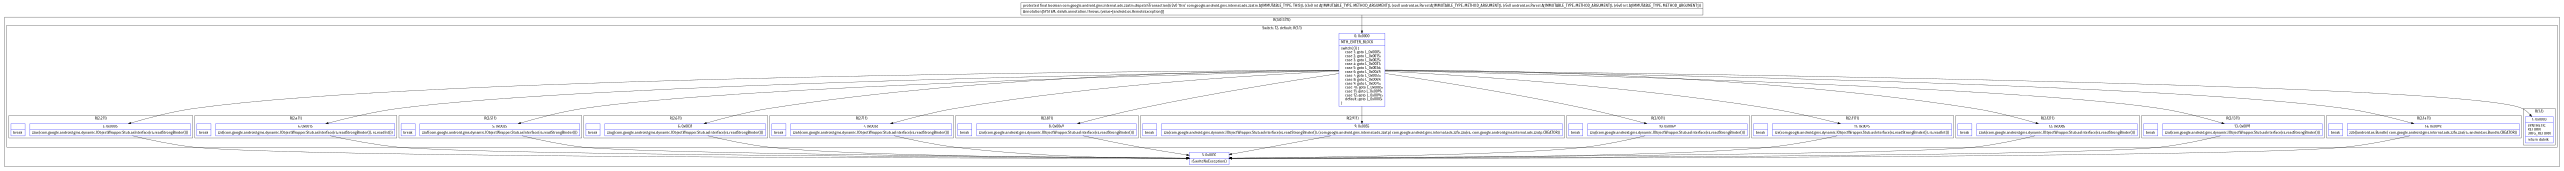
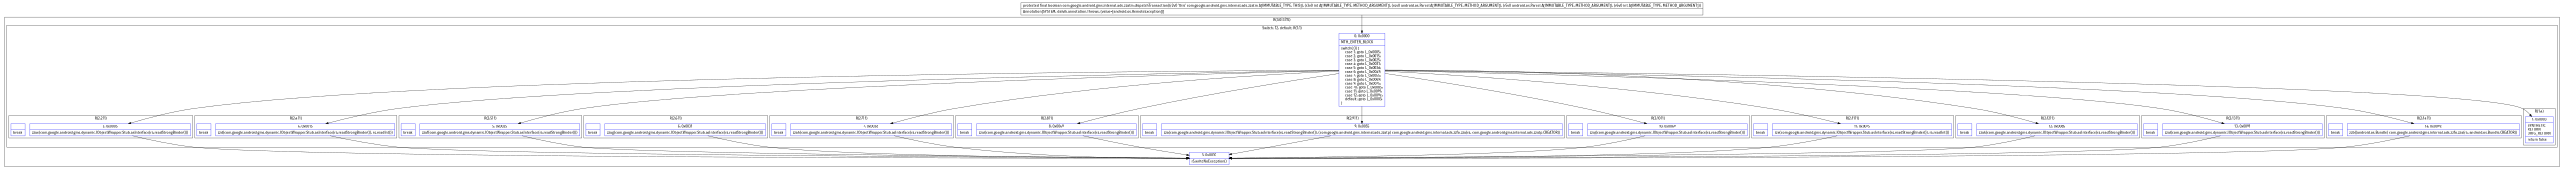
edge "0: 0x0000" -> "6: 0x0031": removed
cluster "R(1:1)": label "R(1:1)" -> "R(1:4)"
node "1: 0x0003": text "return dalvik" -> "return false"
